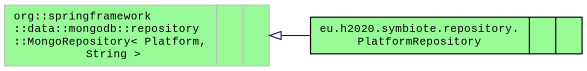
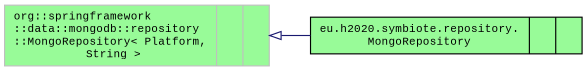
node "eu.h2020.symbiote.repository.": text "PlatformRepository" -> "MongoRepository"
